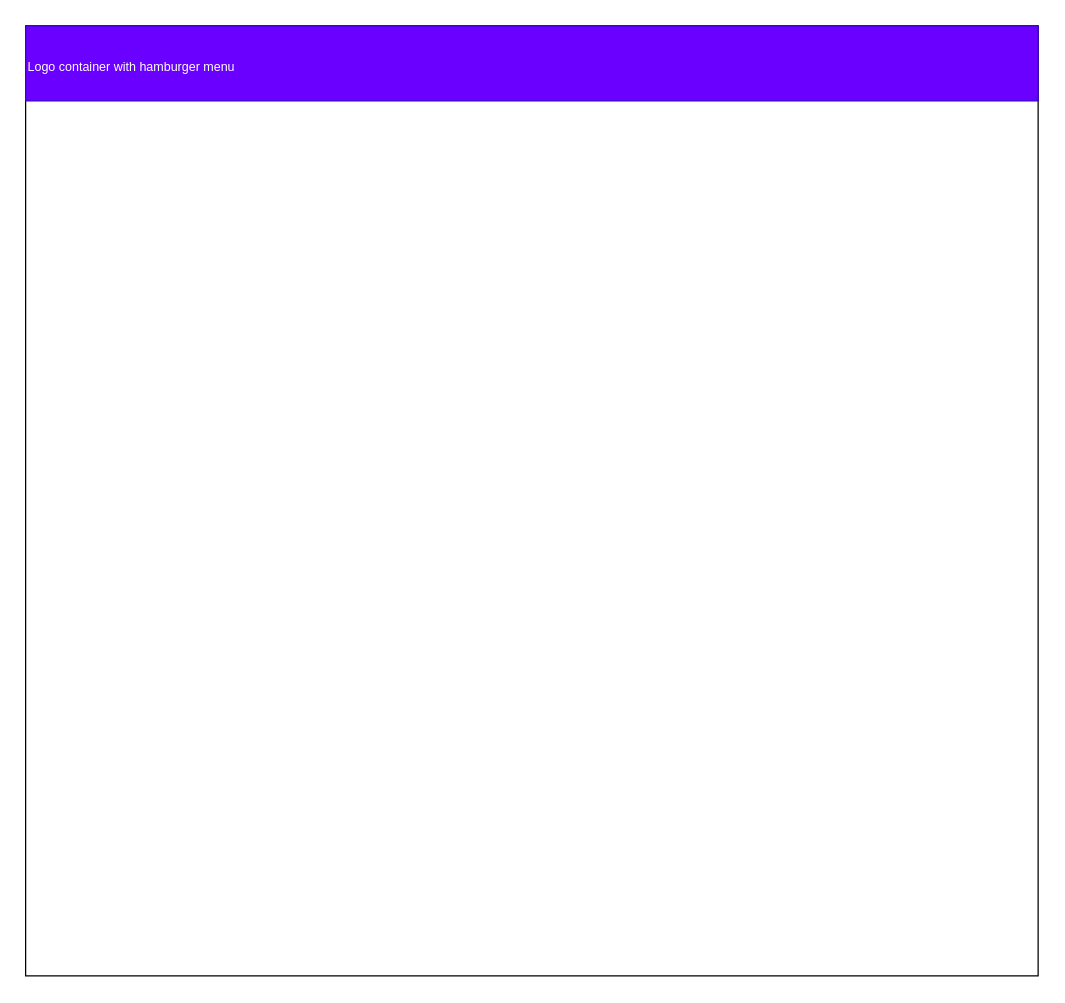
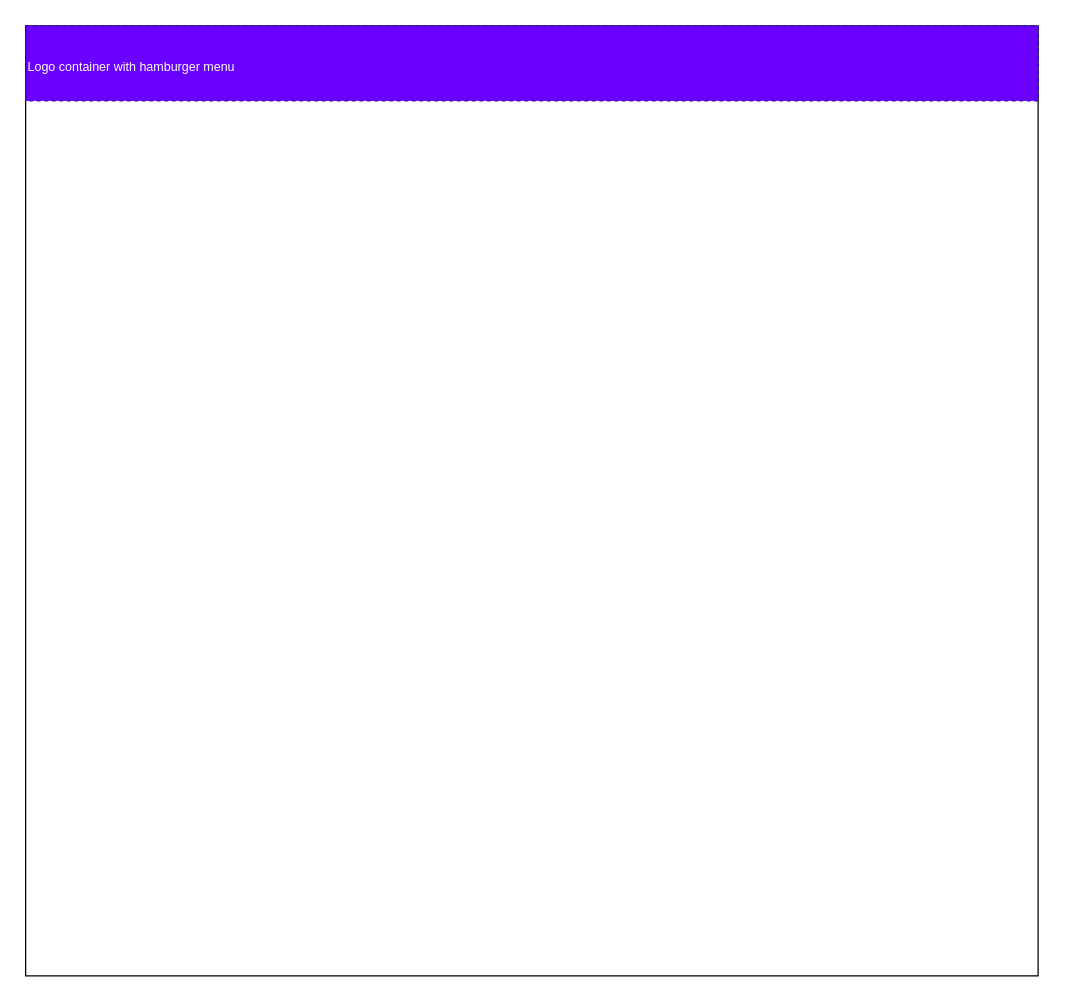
node "Logo container with hamburger menu": style solid -> dashed
